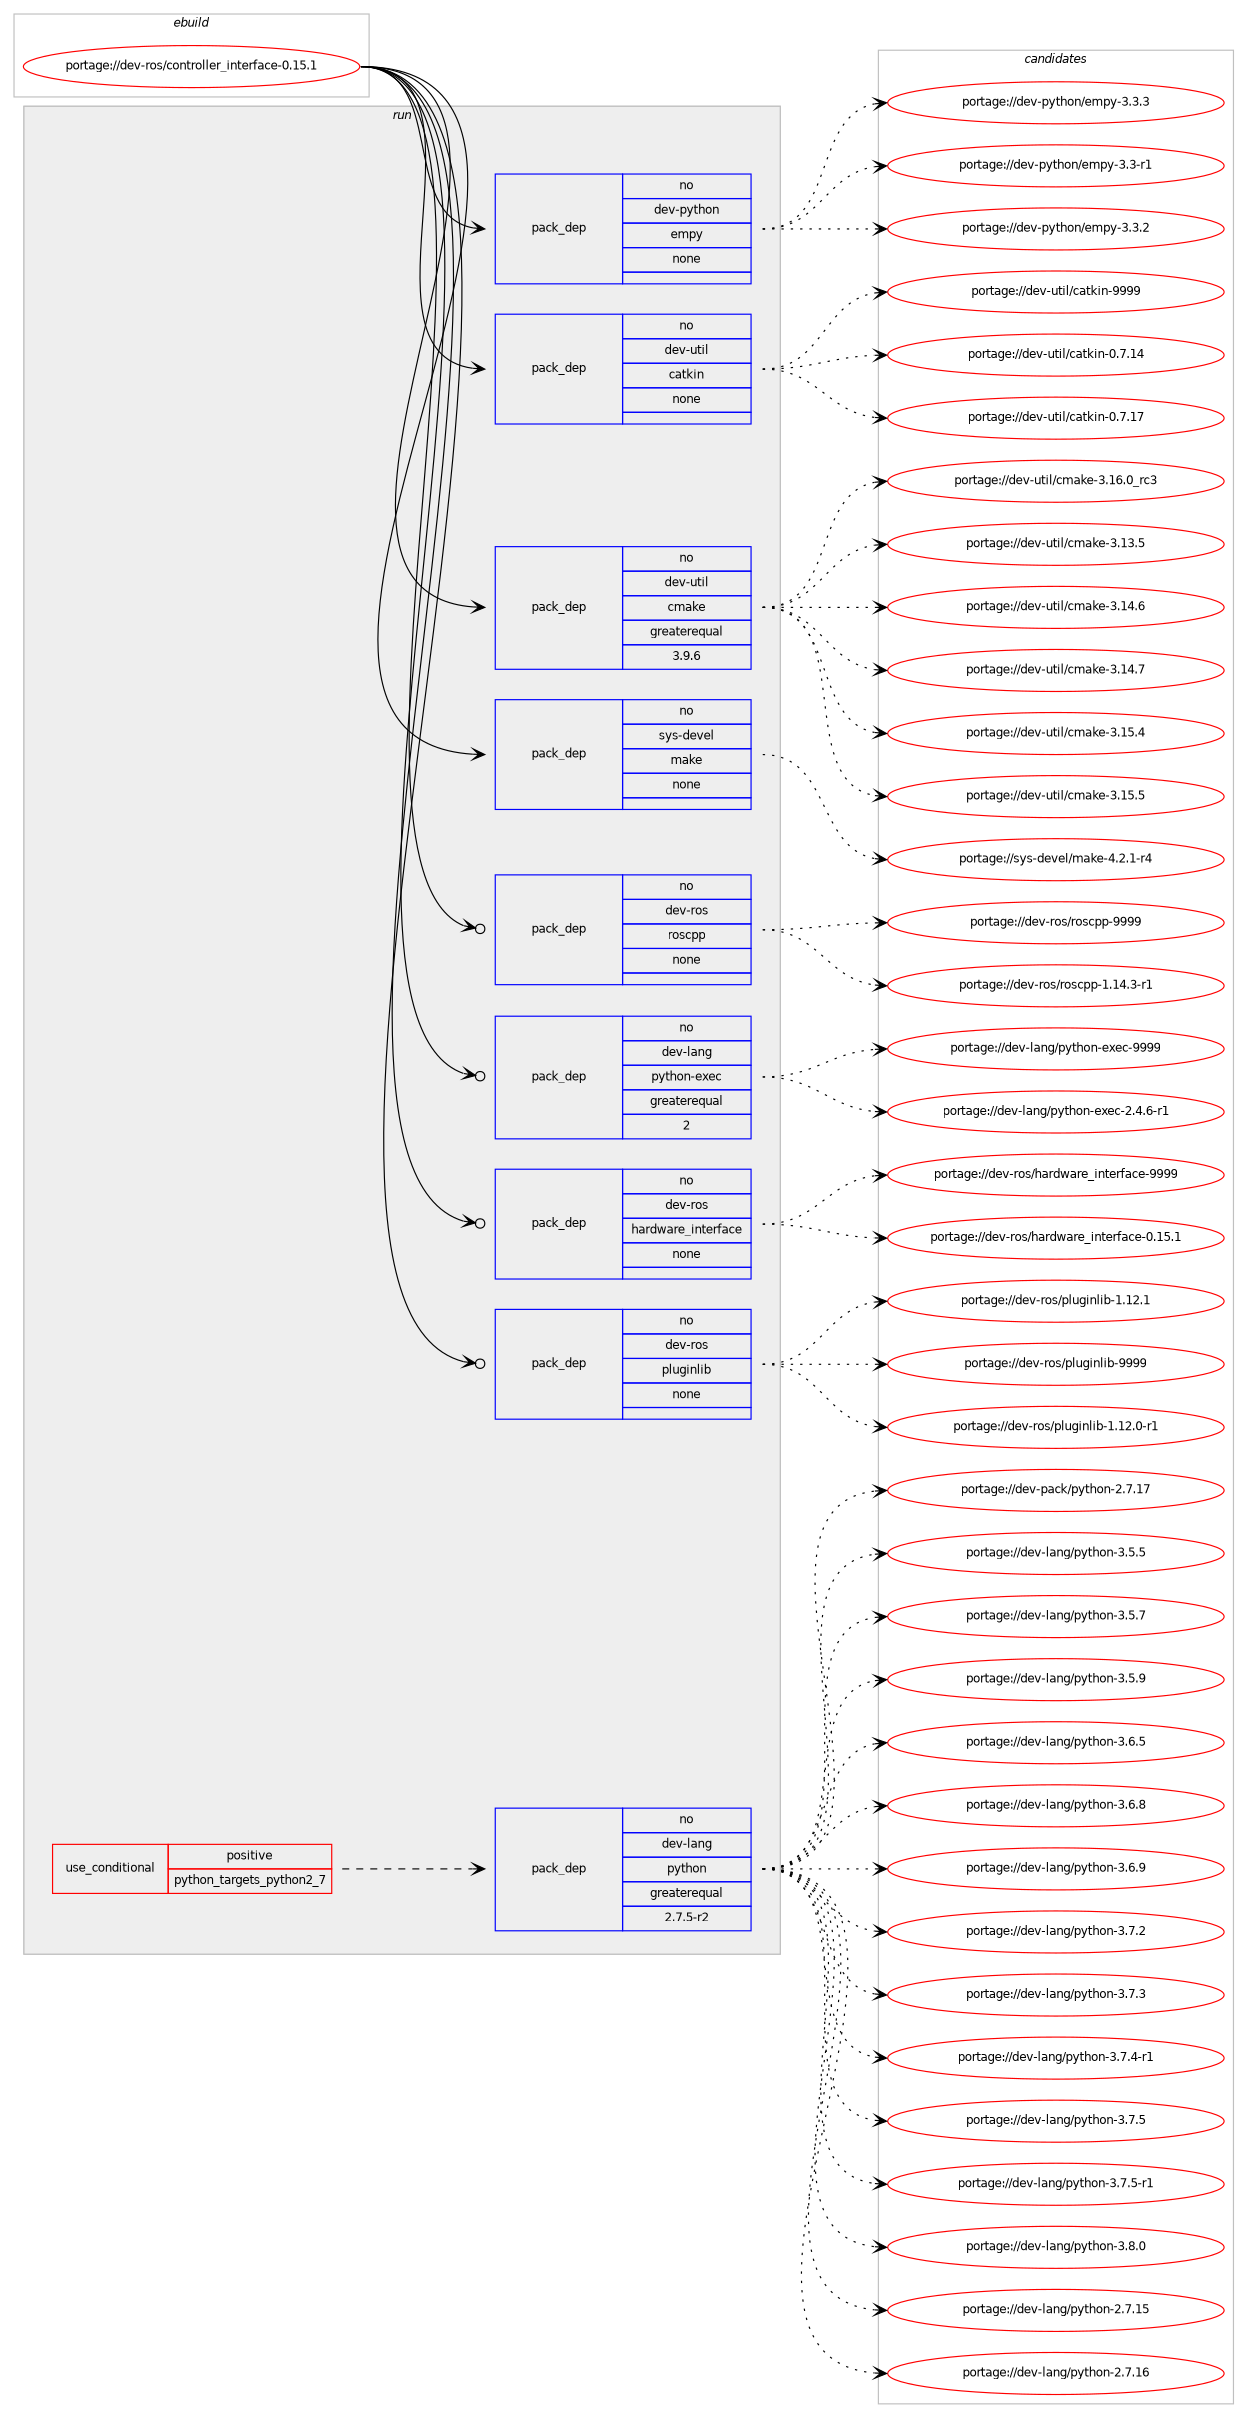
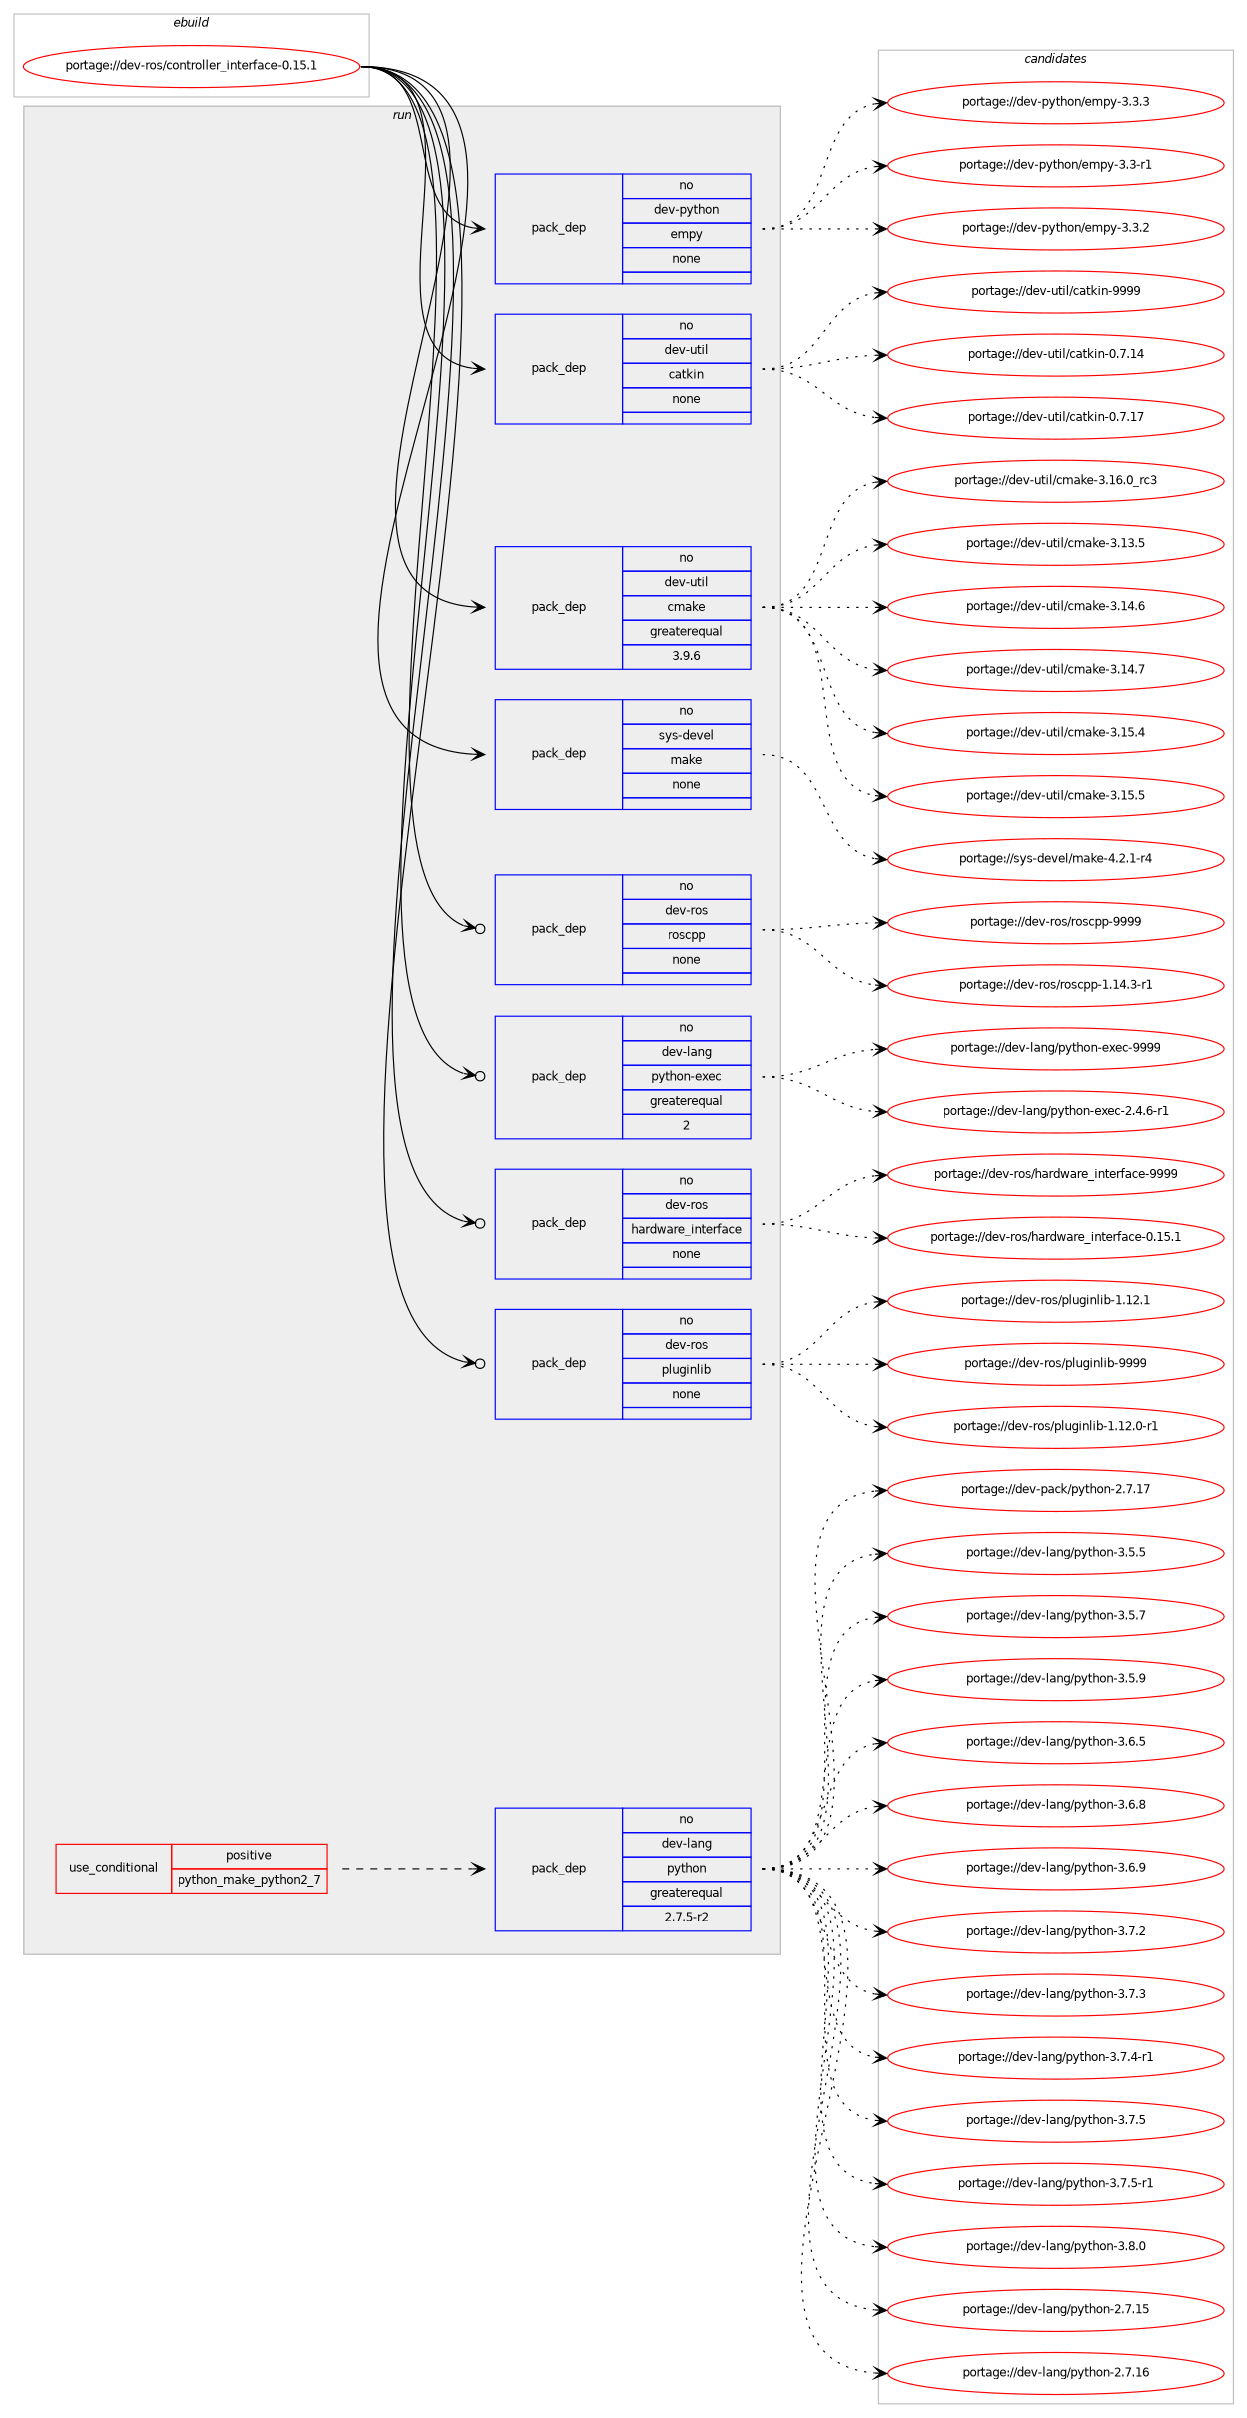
node "use_conditional": text "python_targets_python2_7" -> "python_make_python2_7"
